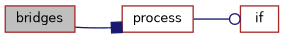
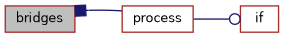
edge "bridges" -> "process": reversed
